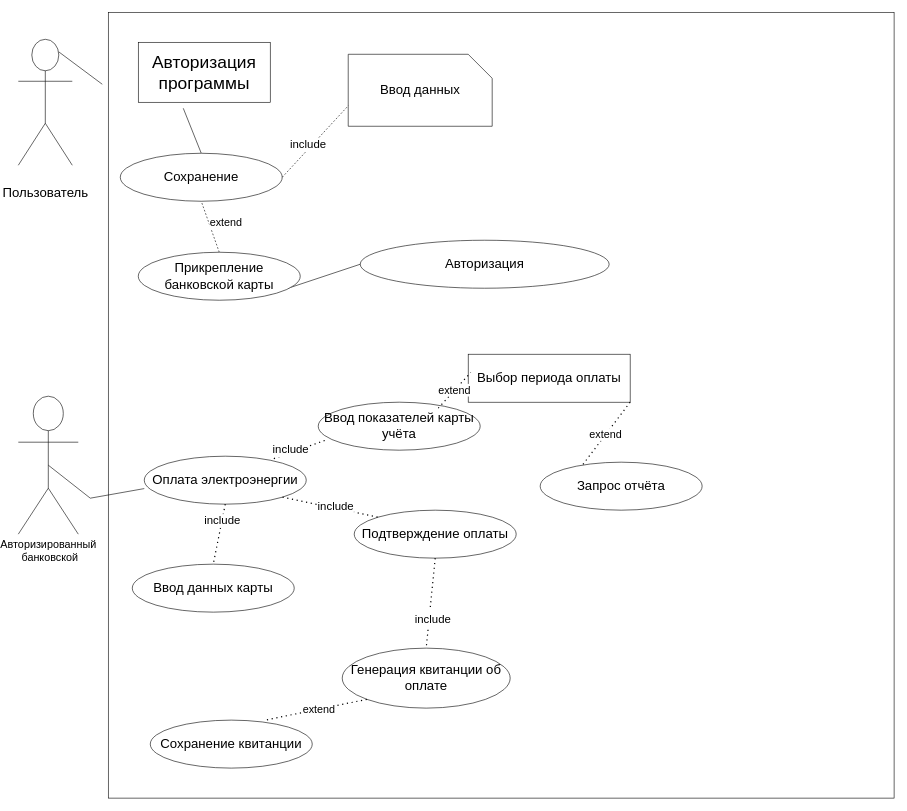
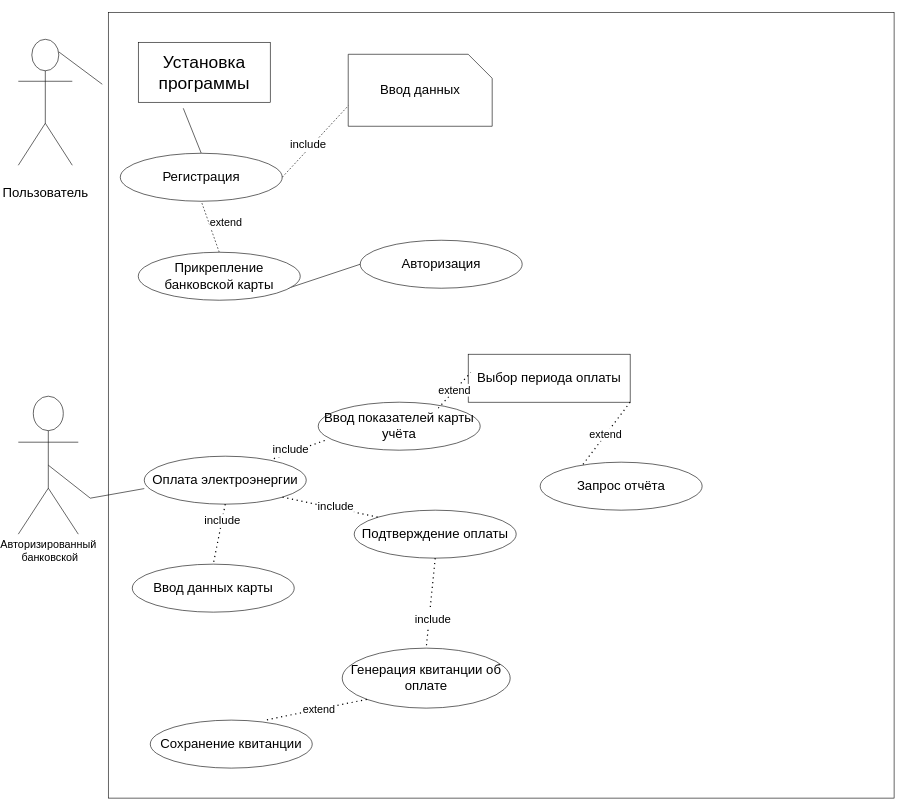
node "Авторизация программы": label "Авторизация программы" -> "Установка программы"
node "Сохранение": label "Сохранение" -> "Регистрация"
node "Авторизация": size 249x48 -> 162x48
